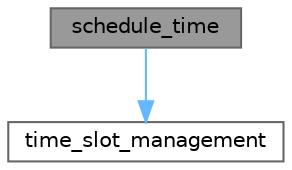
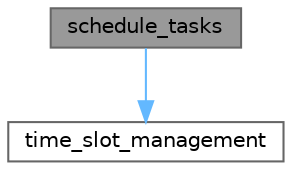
node "schedule_time": label "schedule_time" -> "schedule_tasks"
